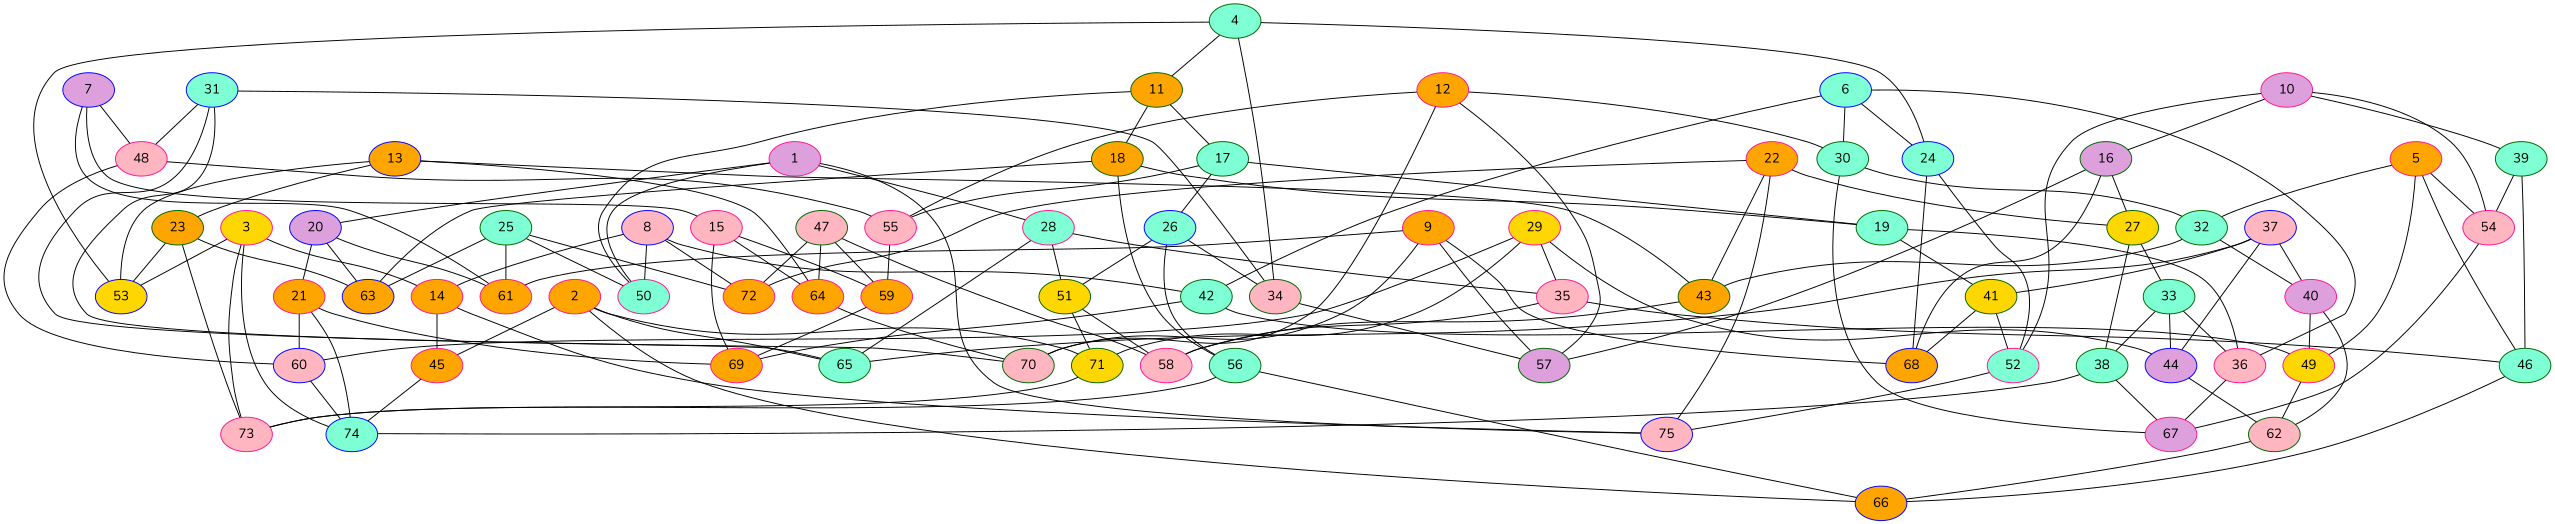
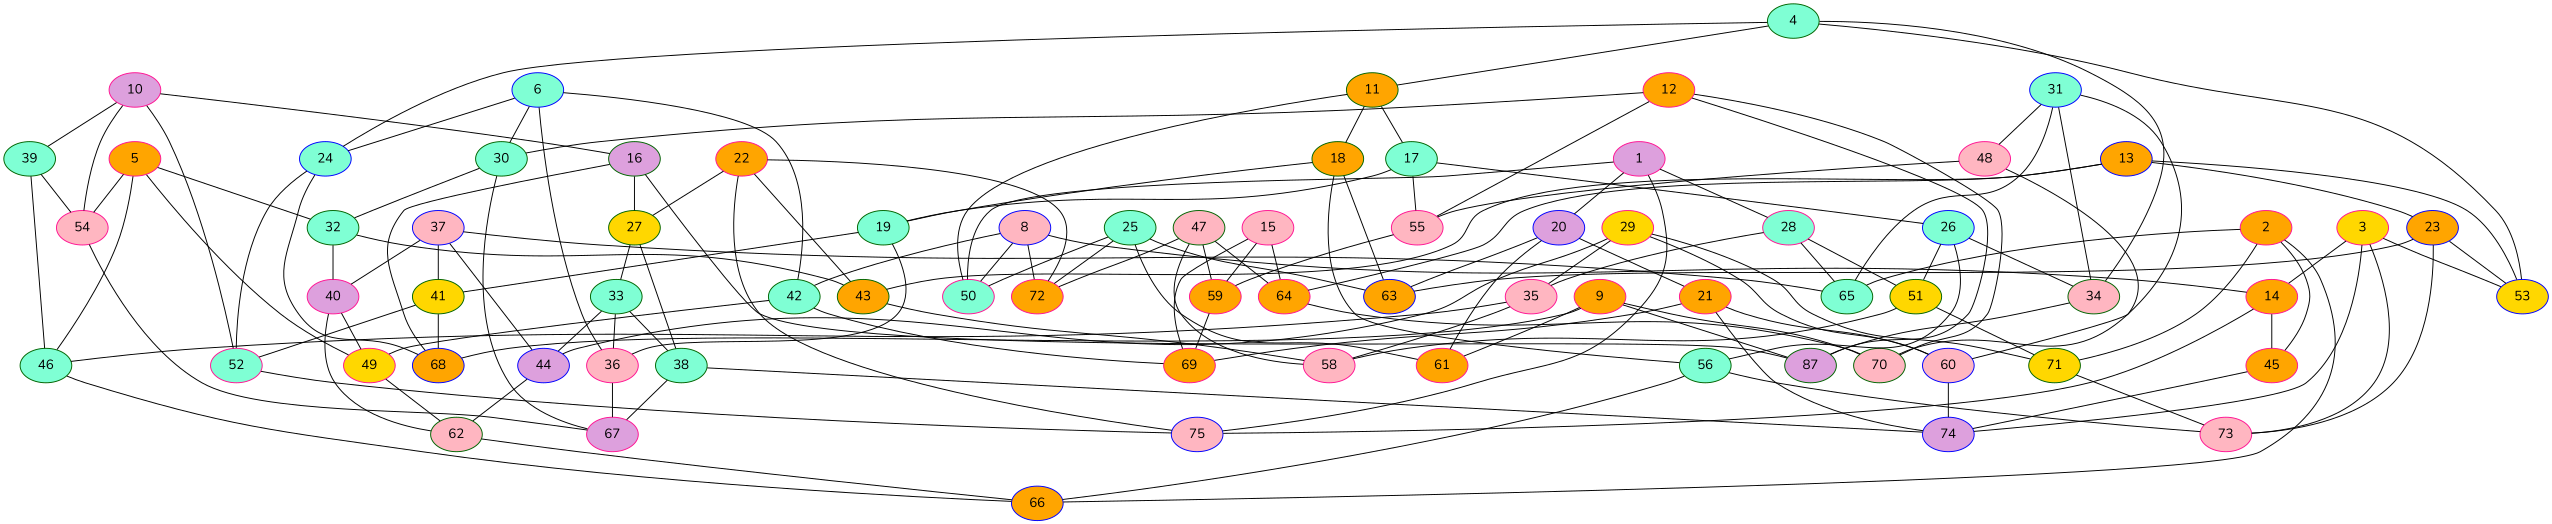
node "7": removed
node "23": color darkgreen -> blue
node "57": label "57" -> "87"
node "74": fillcolor aquamarine -> plum
